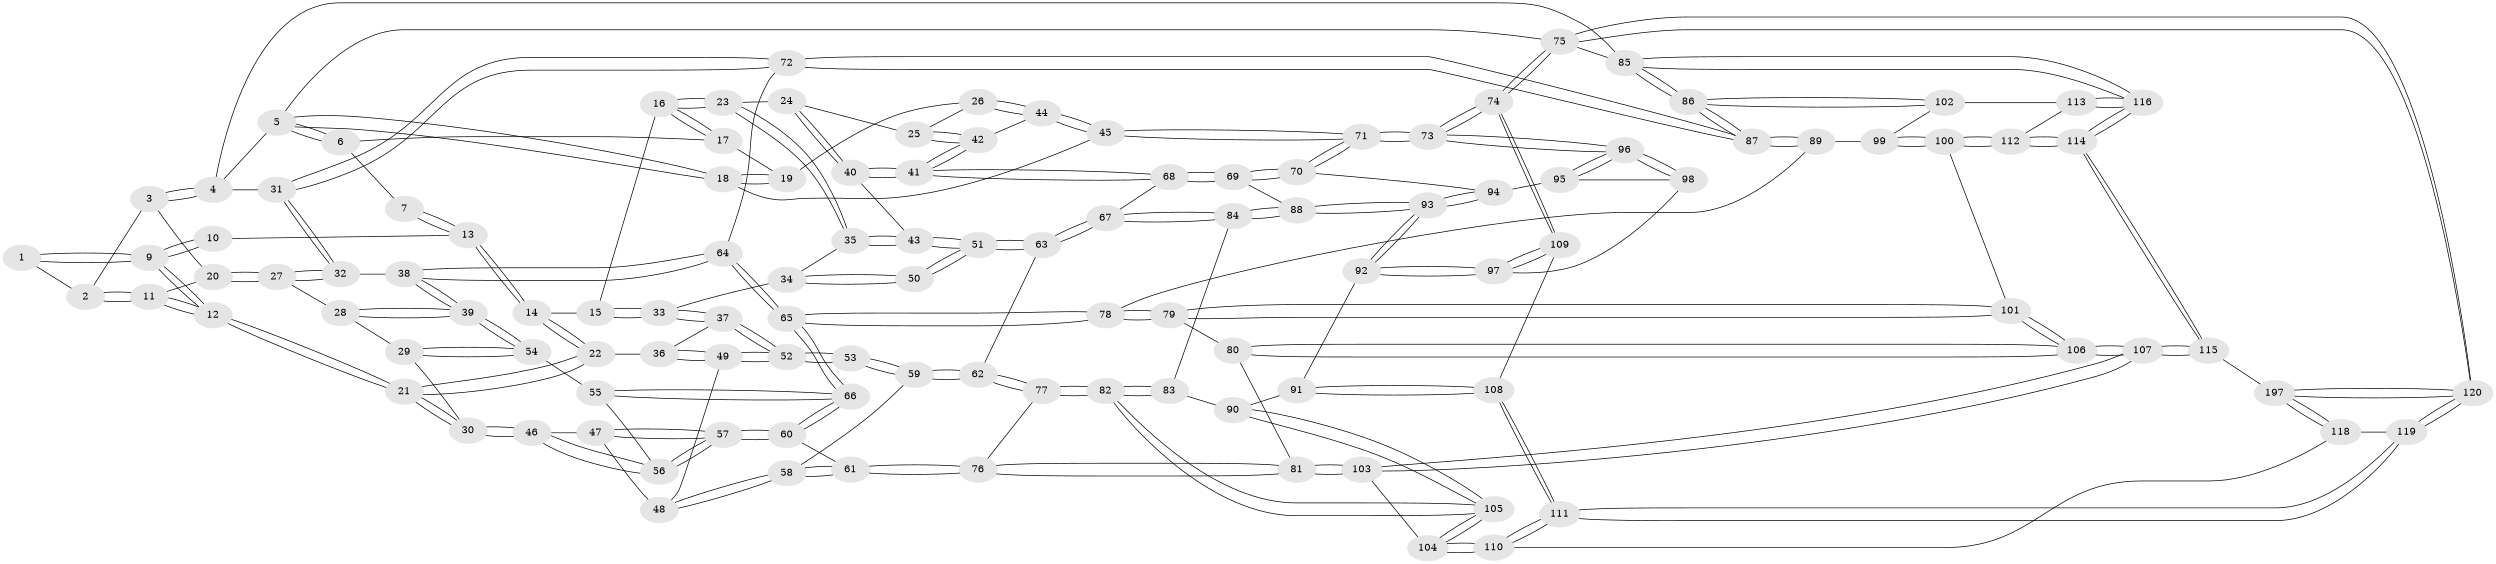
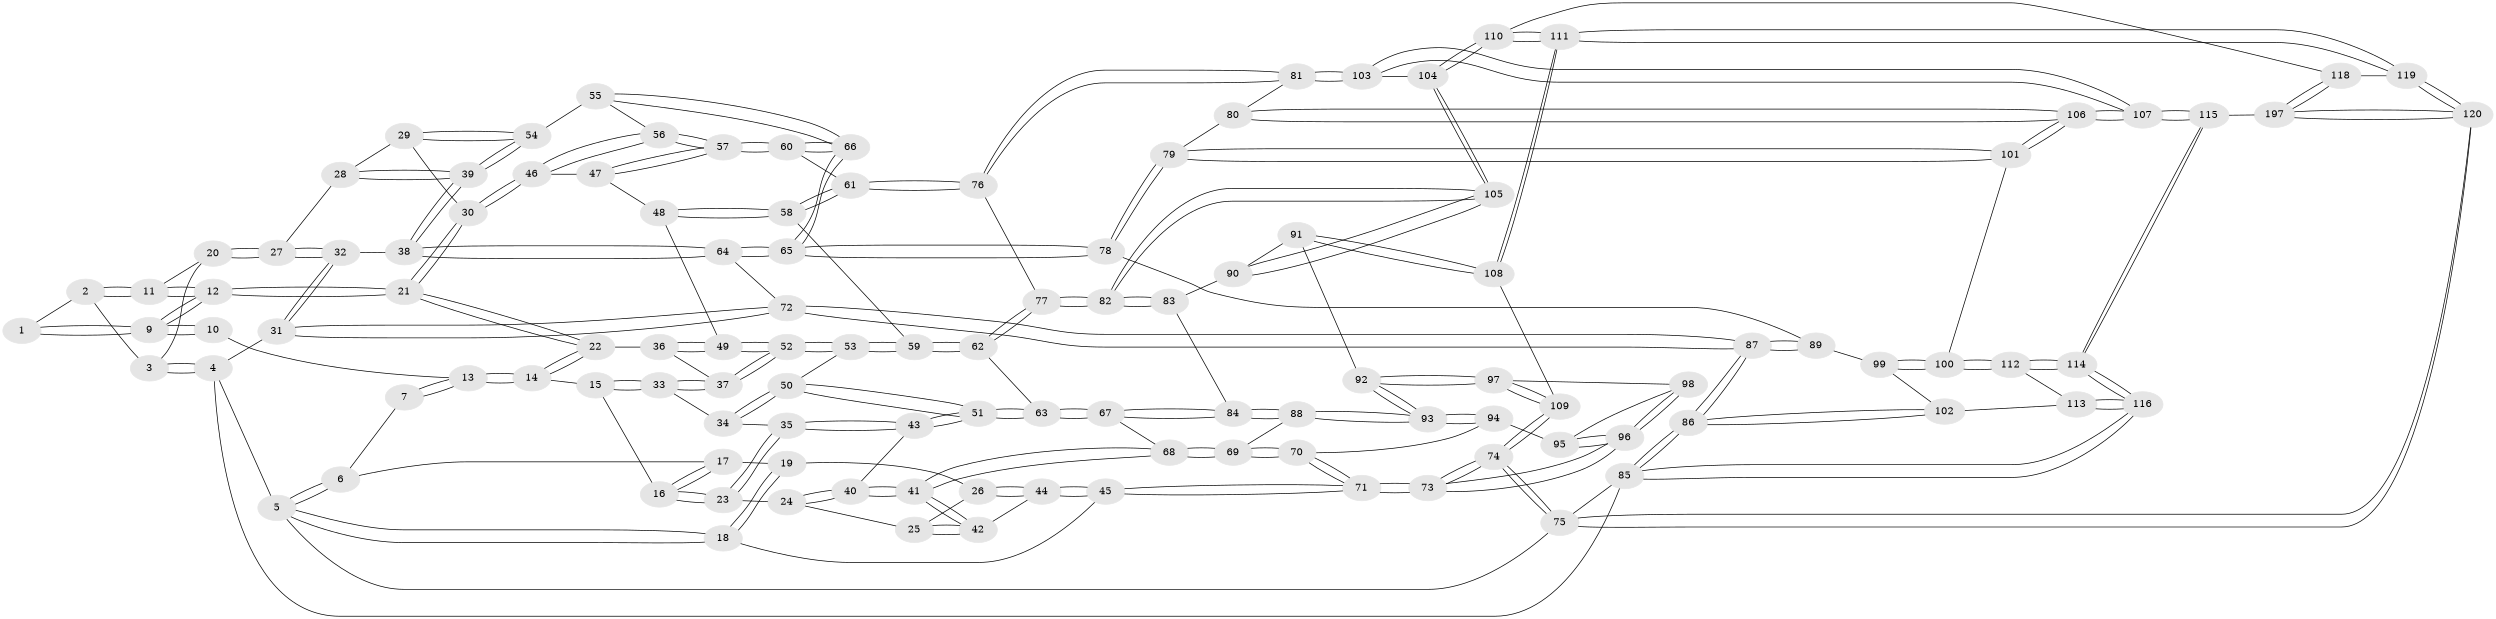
edge "53" -- "50": added
